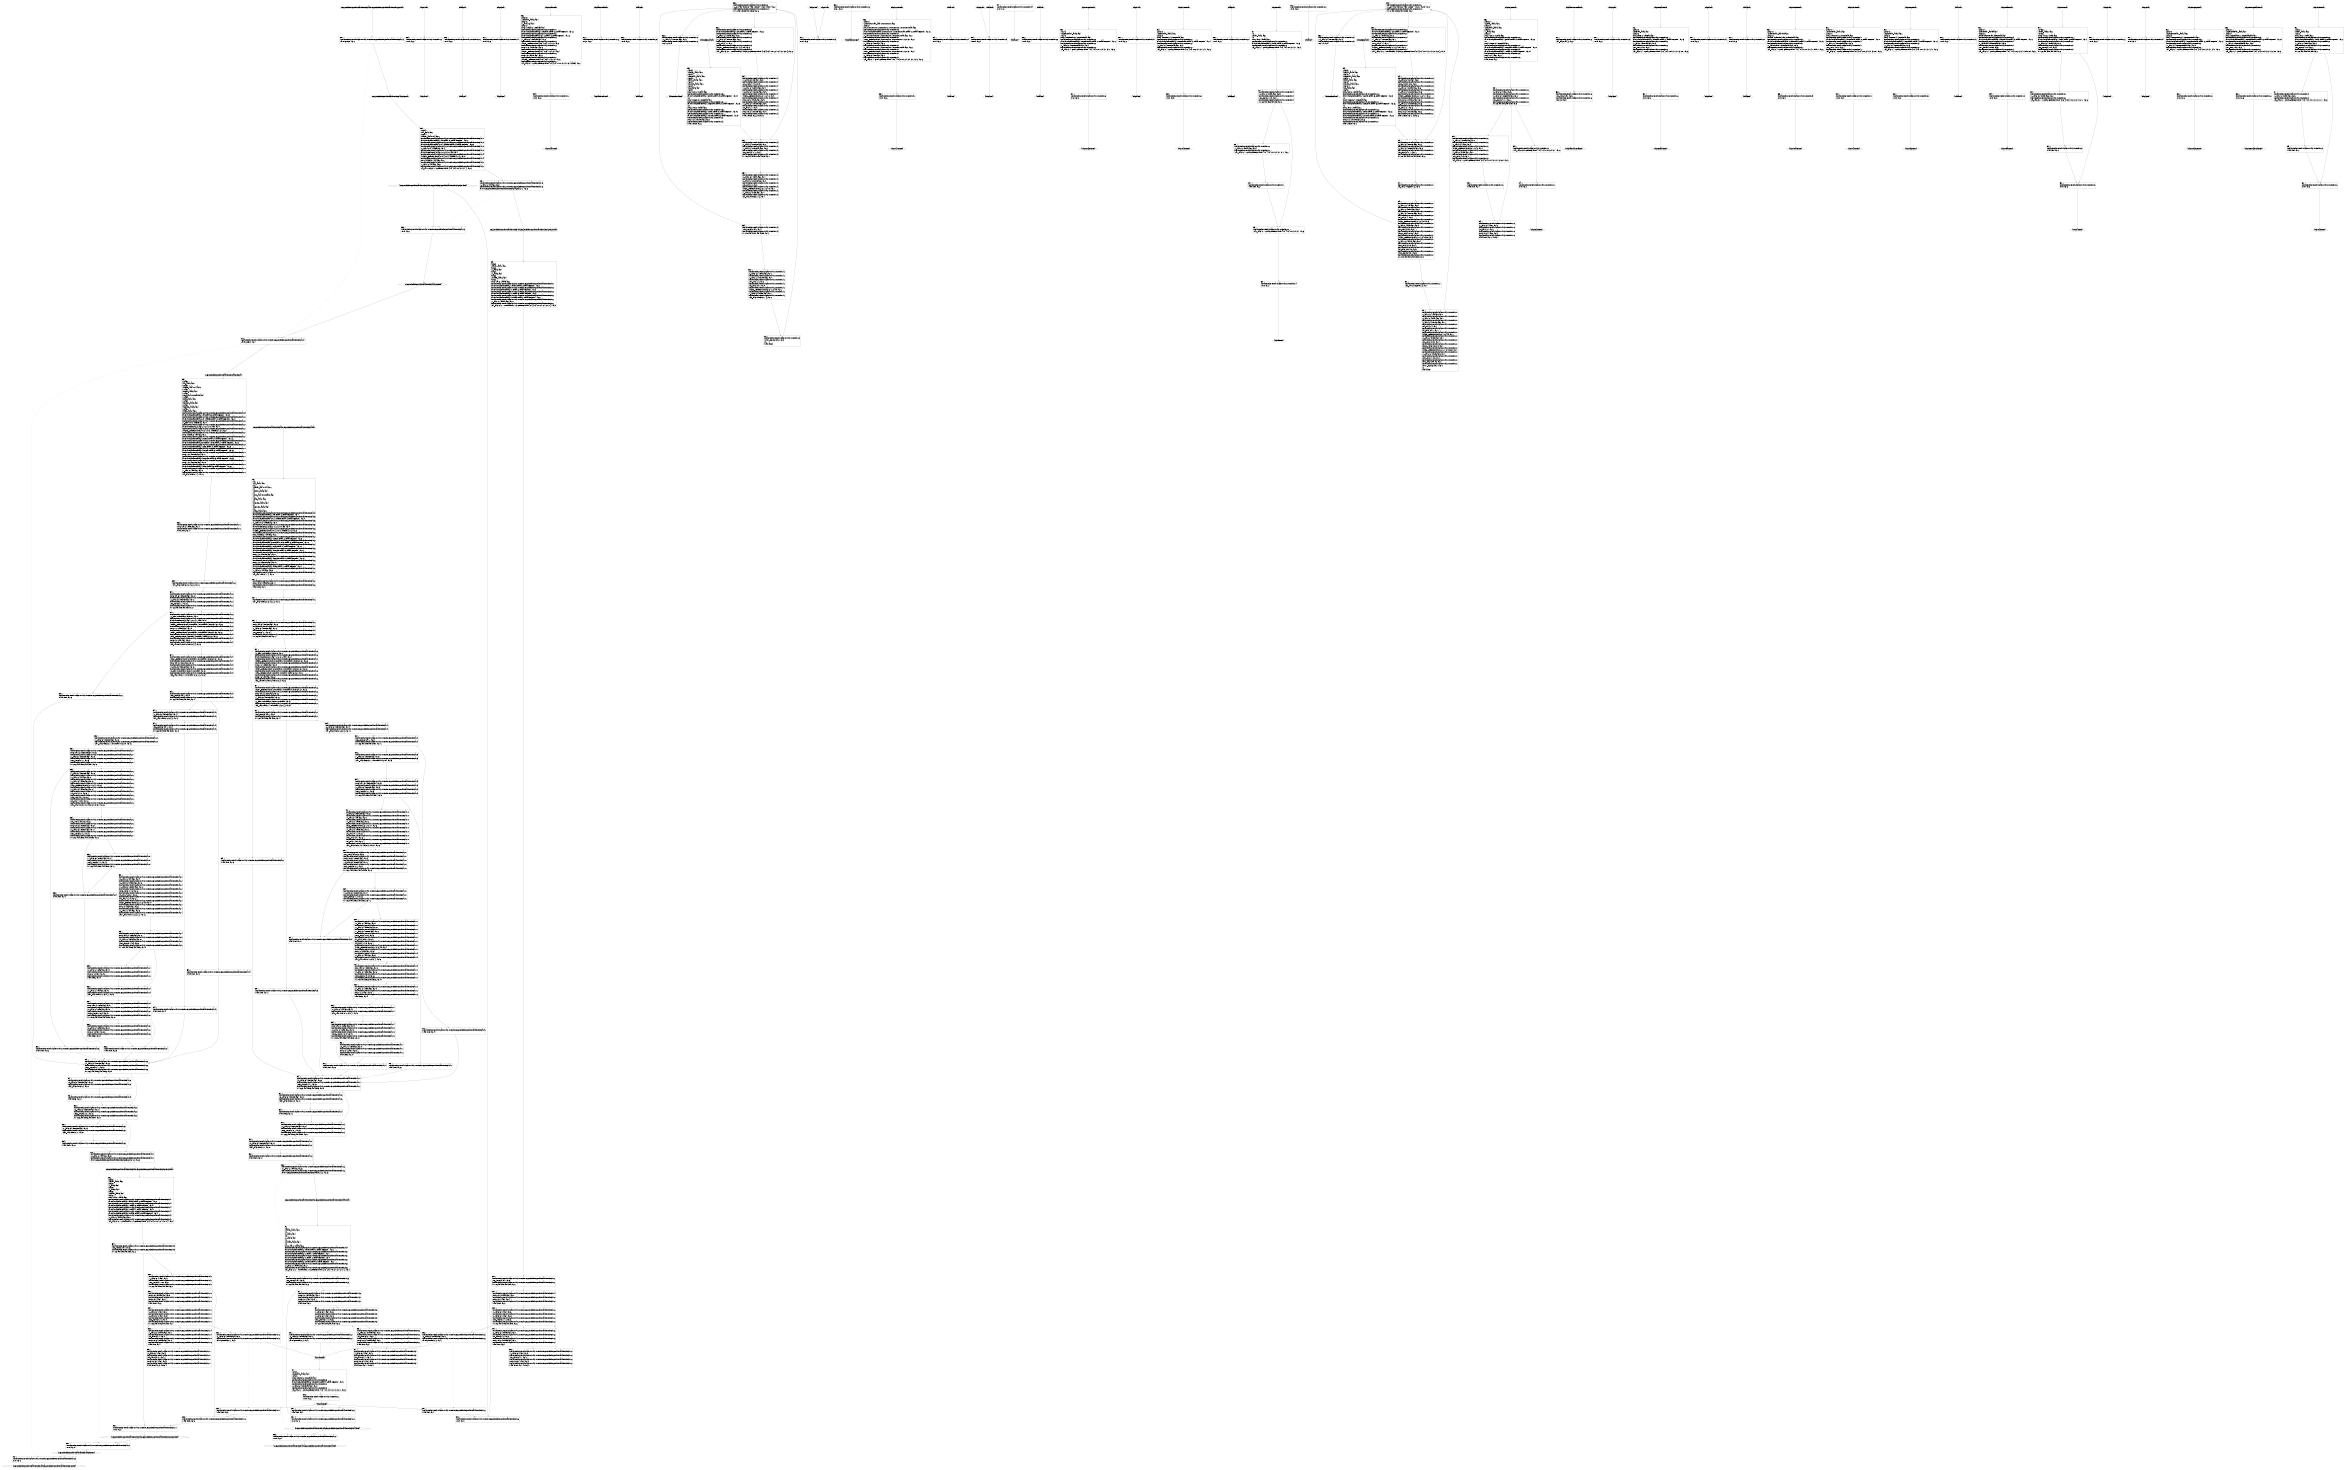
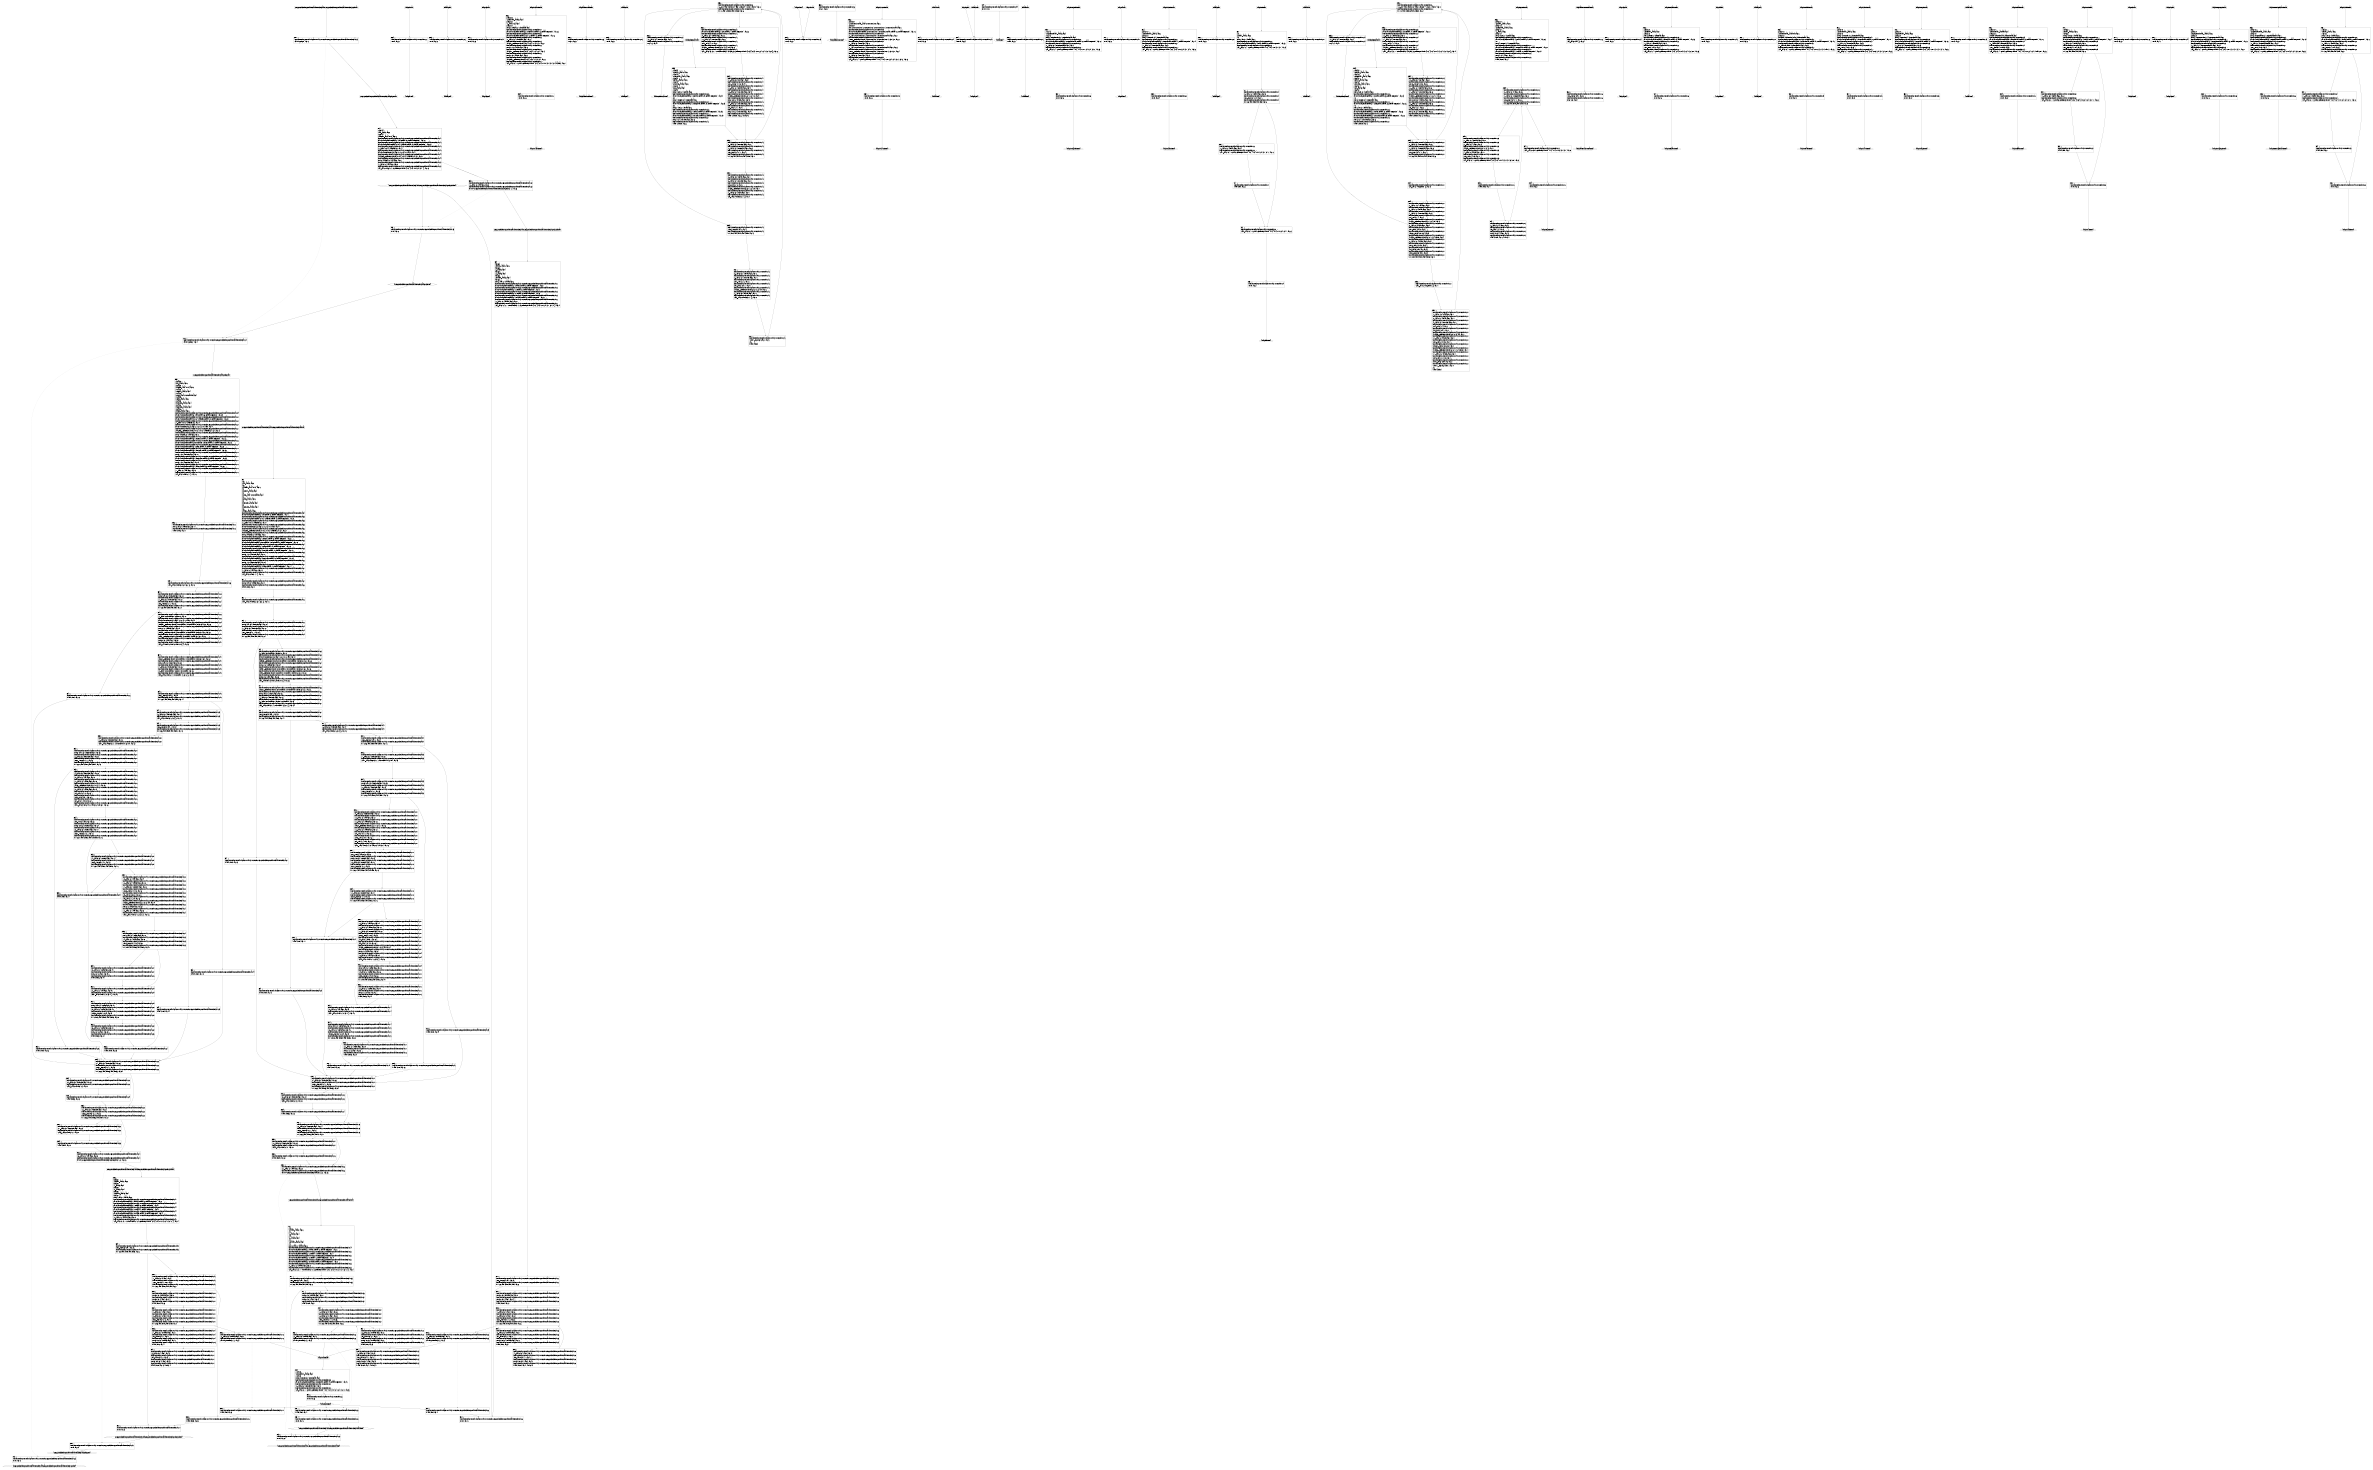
node "io_ll_bad4_start": added
node "BB86:": text "ret void, !dbg !52" -> "ret addr, !dbg !52"
